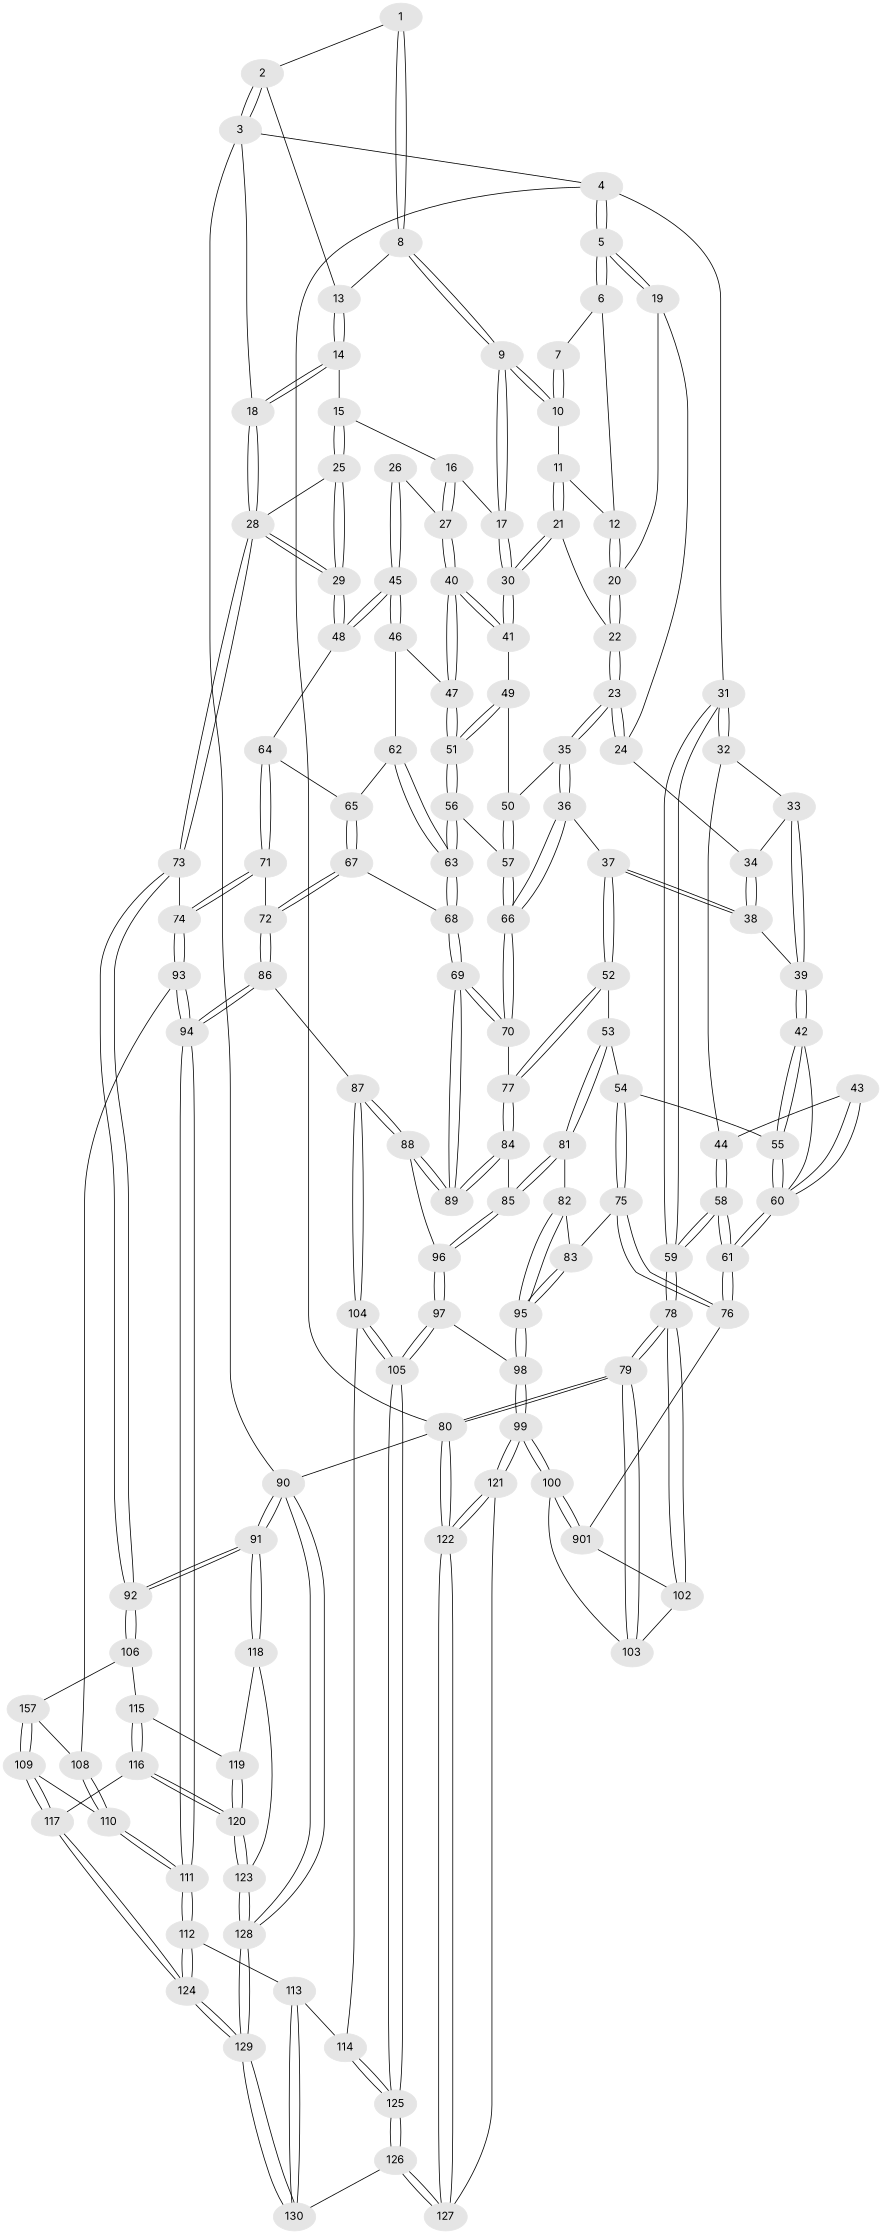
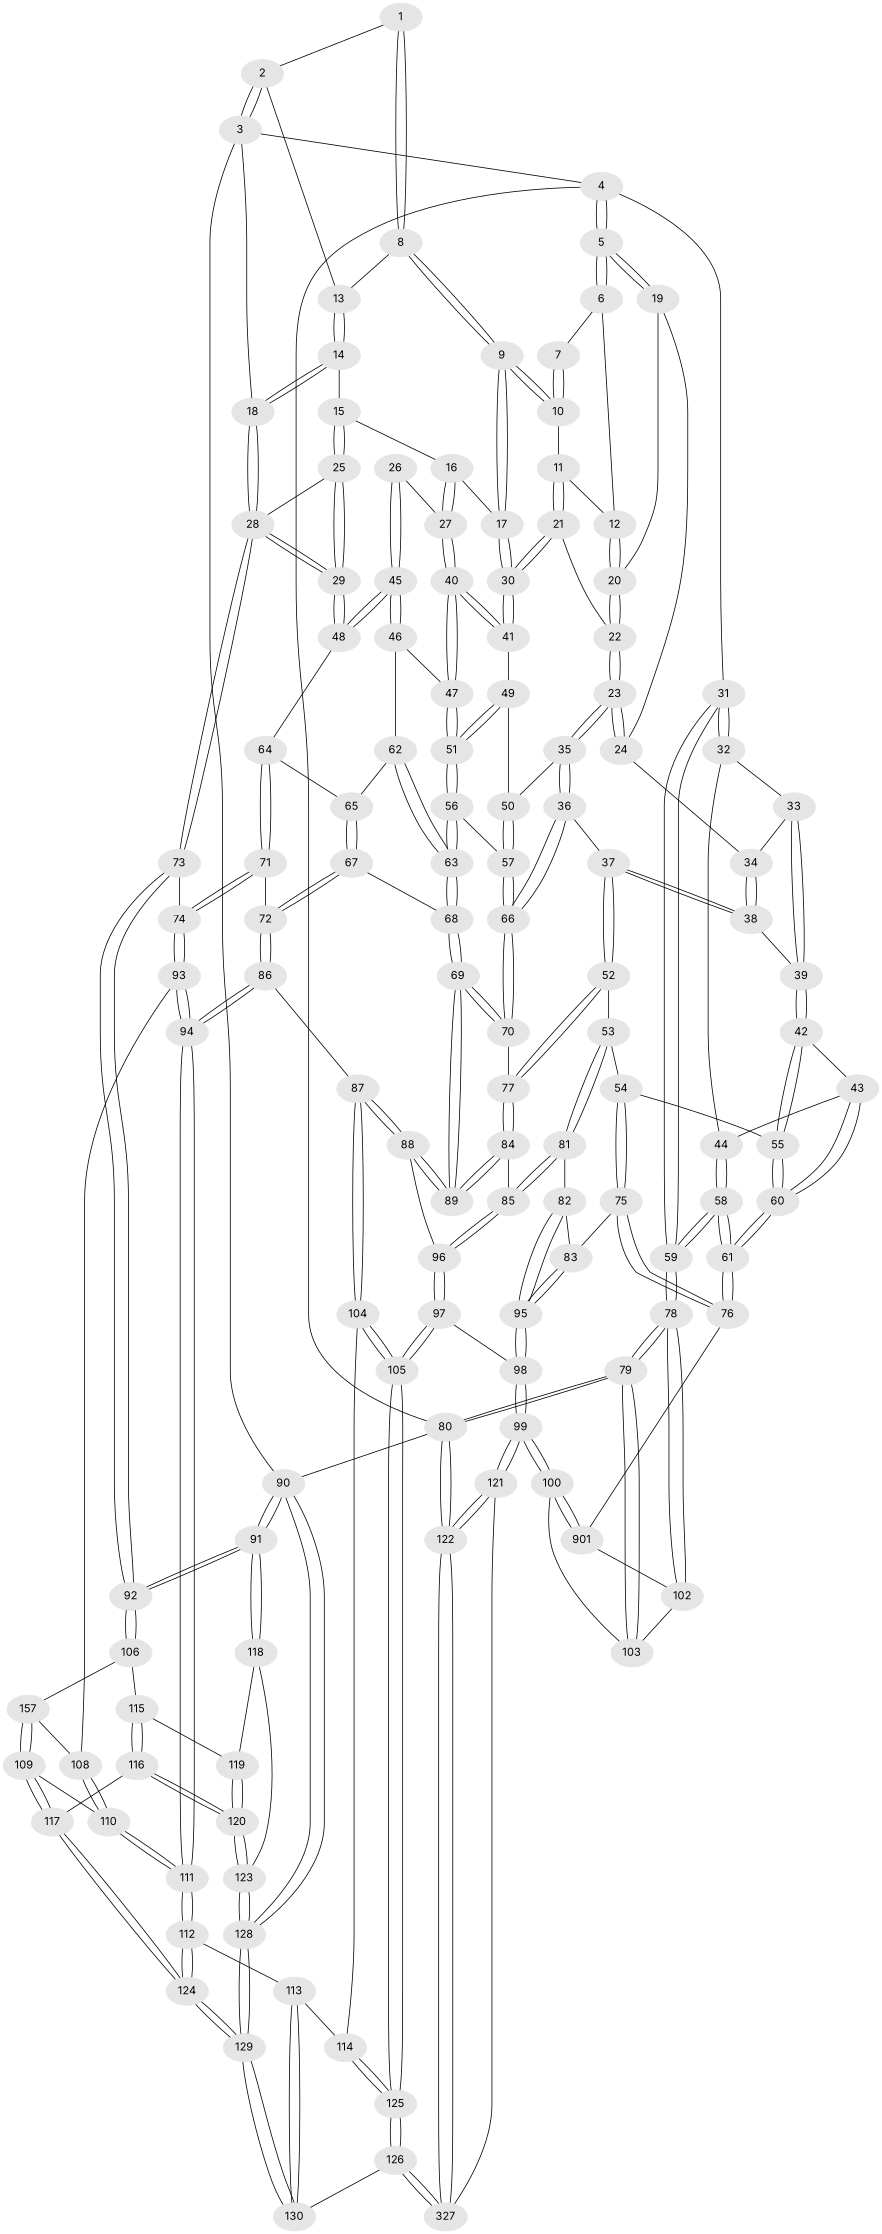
edge "42" -- "60": now "42" -- "43"
node "127": label "127" -> "327"
